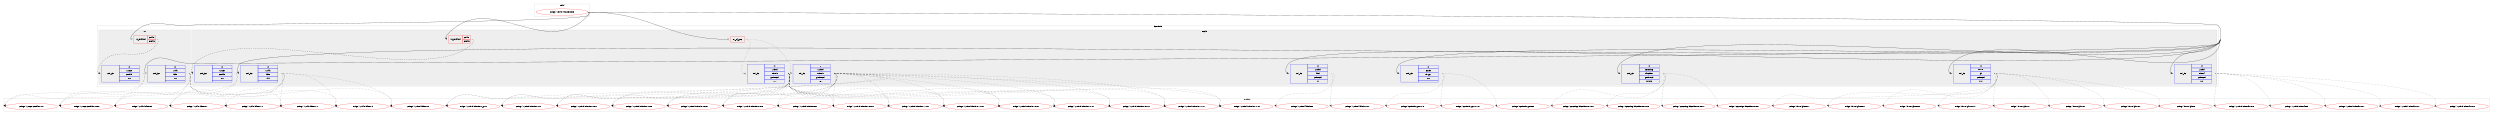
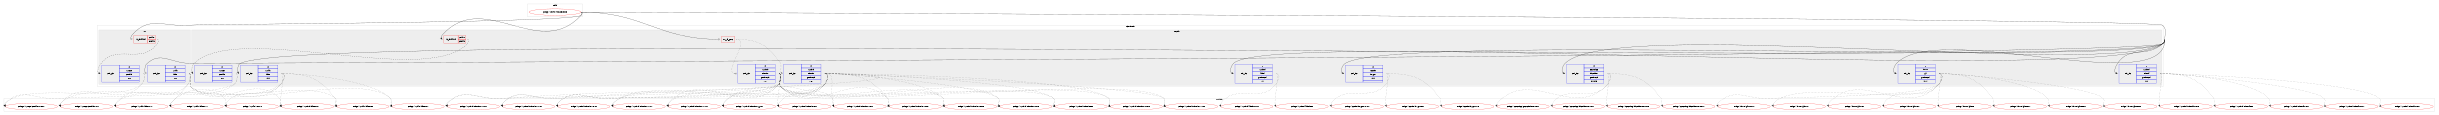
node "portage://sys-libs/talloc-2.1.9": label "portage://sys-libs/talloc-2.1.9" -> "portage://sys-libs/vcs-2.1.9"
node "portage://sys-devel/automake-1.7-r2": label "portage://sys-devel/automake-1.7-r2" -> "portage://sys-devel/automake-1.5-r2"
node "portage://sys-devel/automake-1.13.4-r2": removed
node "portage://app-portage/elt-patches-20170317": label "portage://app-portage/elt-patches-20170317" -> "portage://app-portage/group-patches-20170317"
